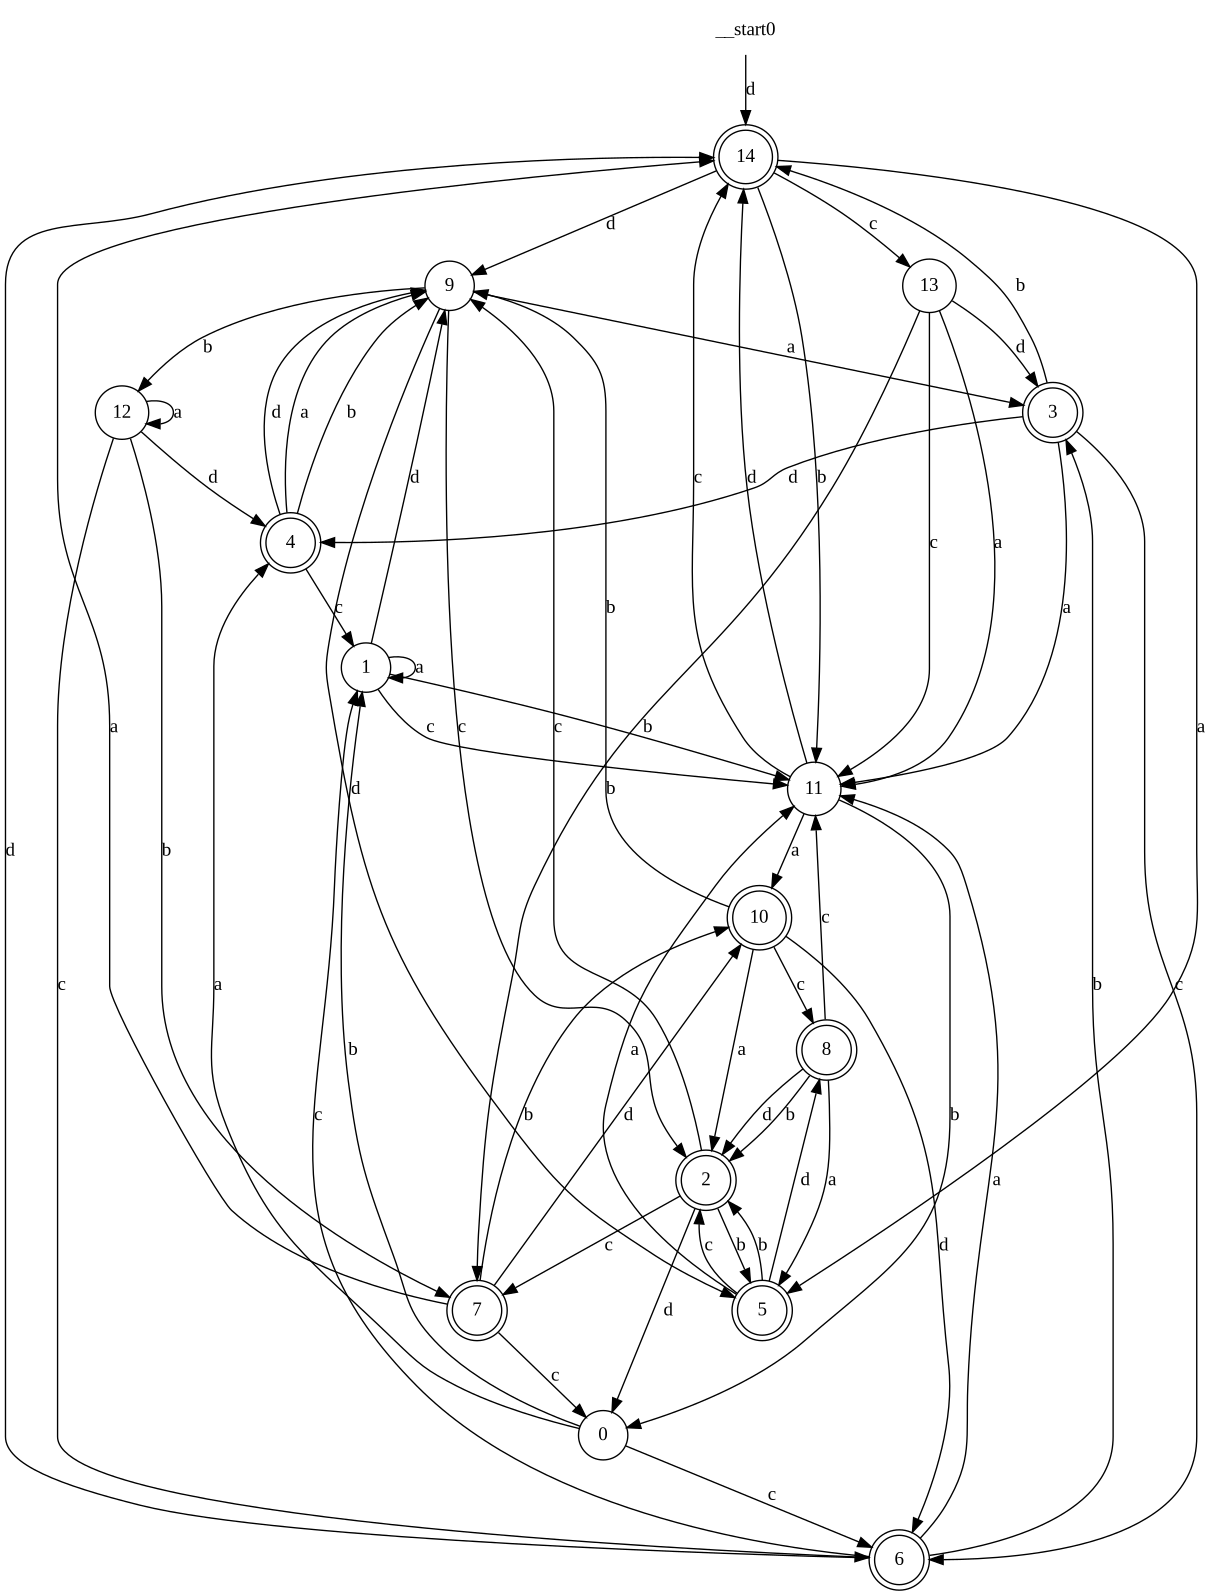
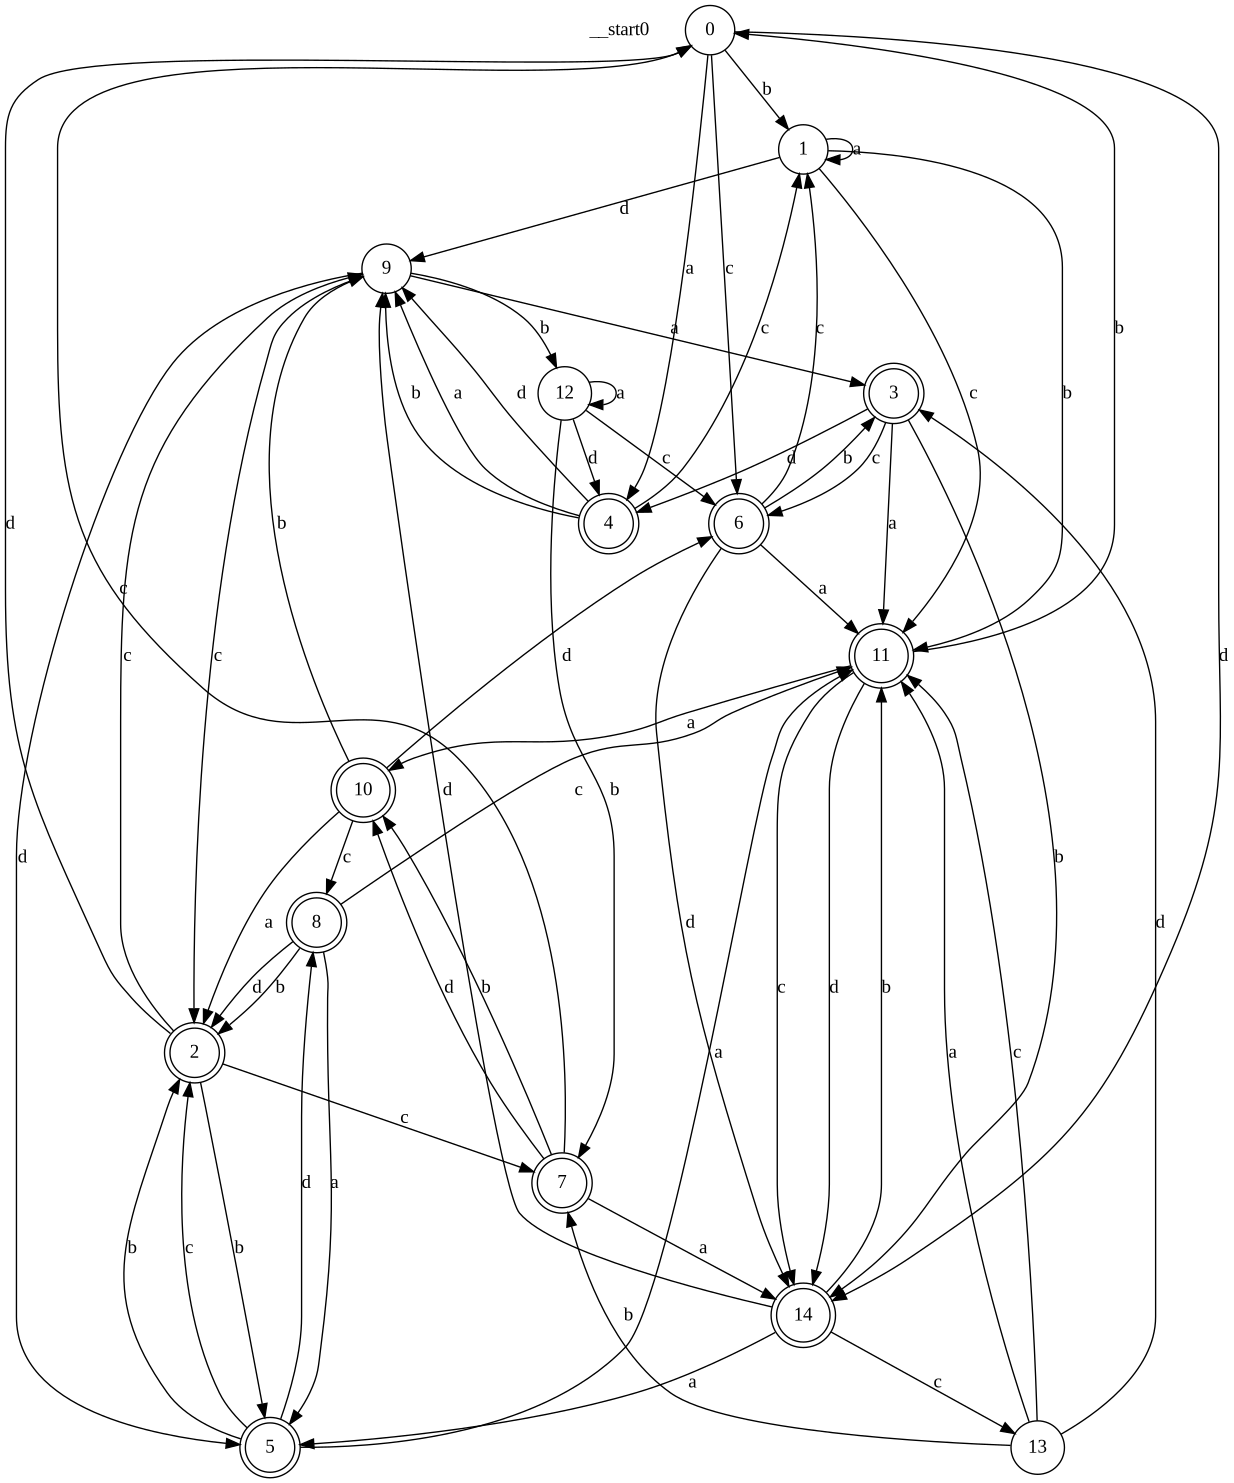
edge "__start0" -> "14": now "0" -> "14"
node "11": shape circle -> doublecircle
